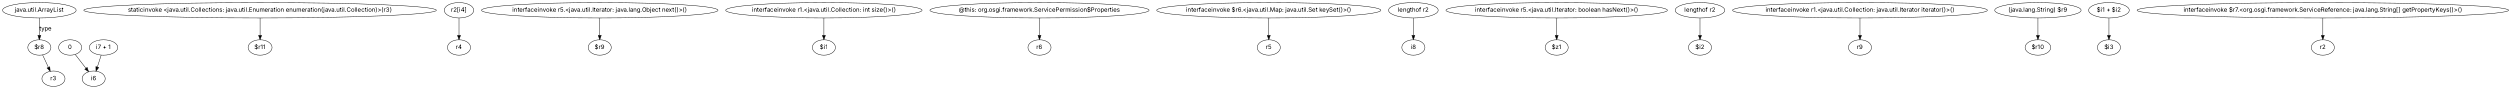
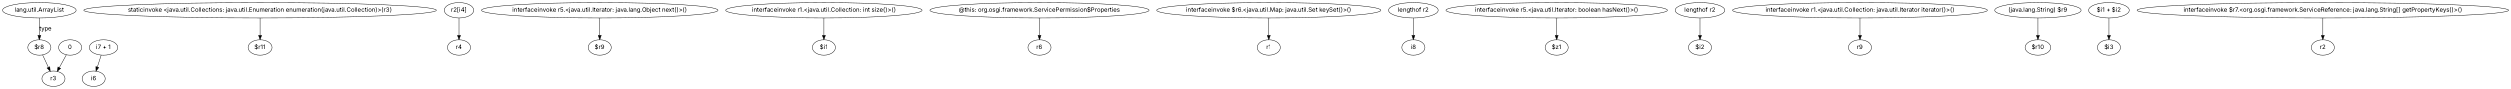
node "java.util.ArrayList": label "java.util.ArrayList" -> "lang.util.ArrayList"
node "r5": label "r5" -> "r1"
edge "0" -> "i6": now "0" -> "r3"
